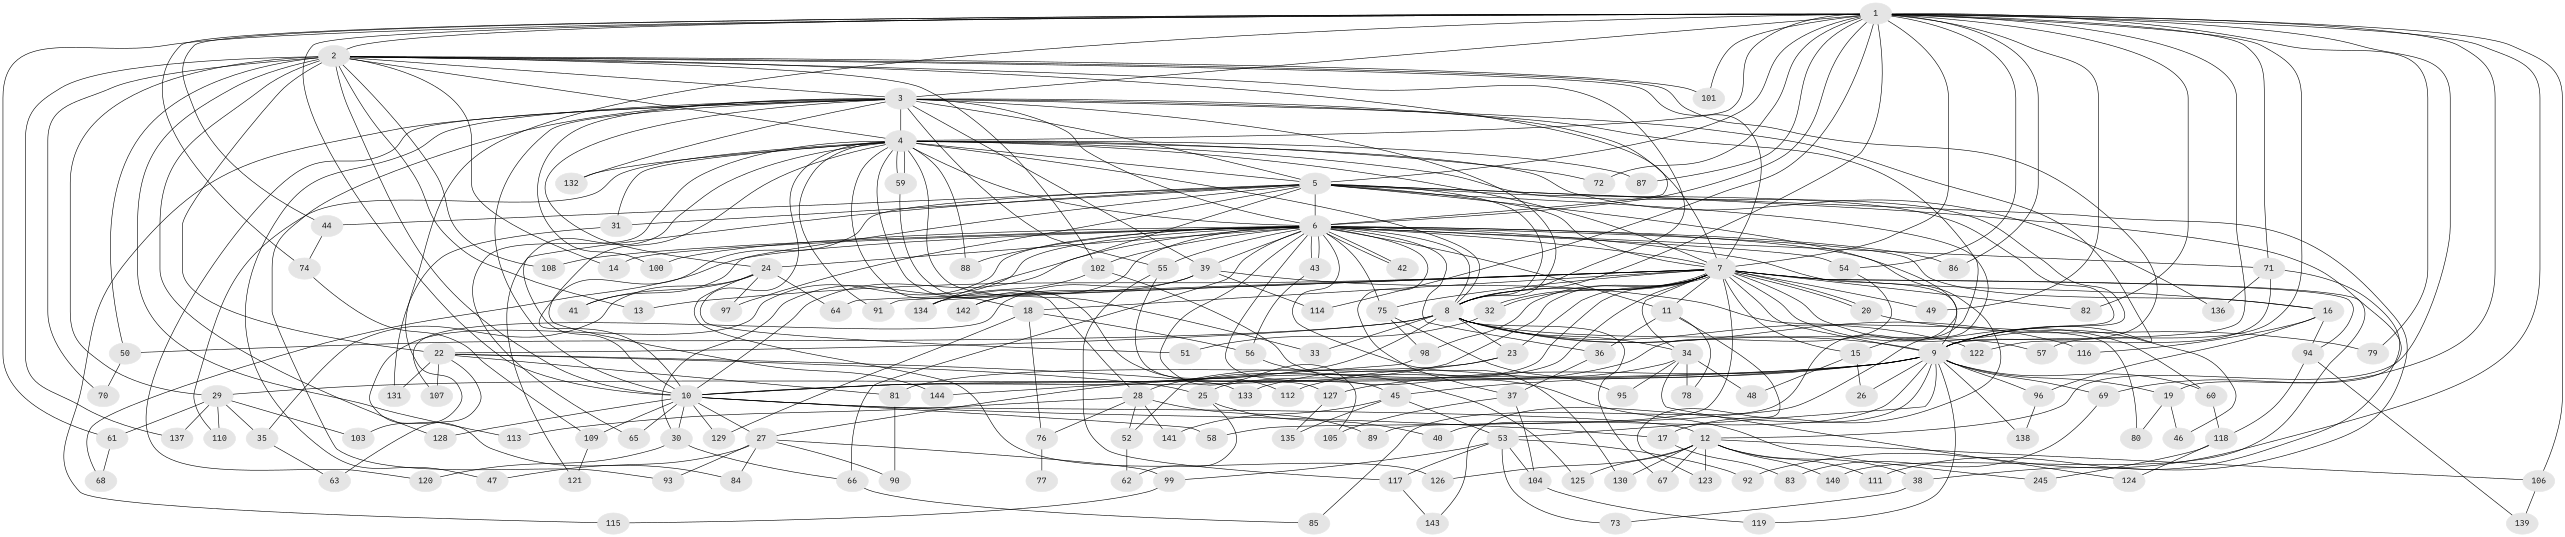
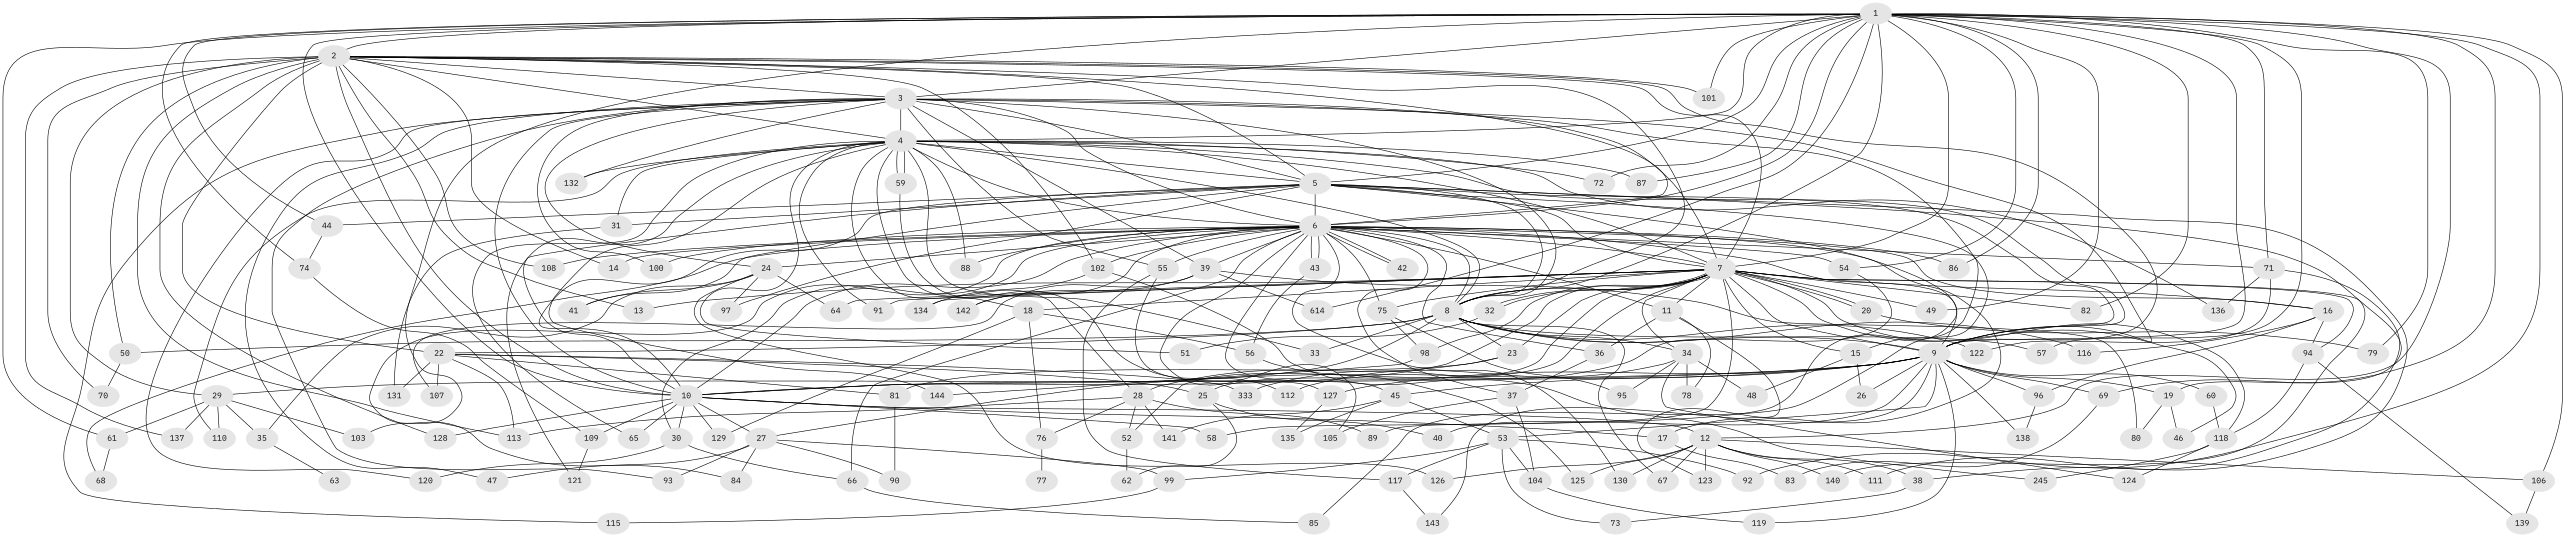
edge "5" -- "134": now "5" -- "2"
node "114": label "114" -> "614"
edge "7" -- "60": now "7" -- "118"
node "133": label "133" -> "333"
edge "22" -- "63": now "22" -- "113"
